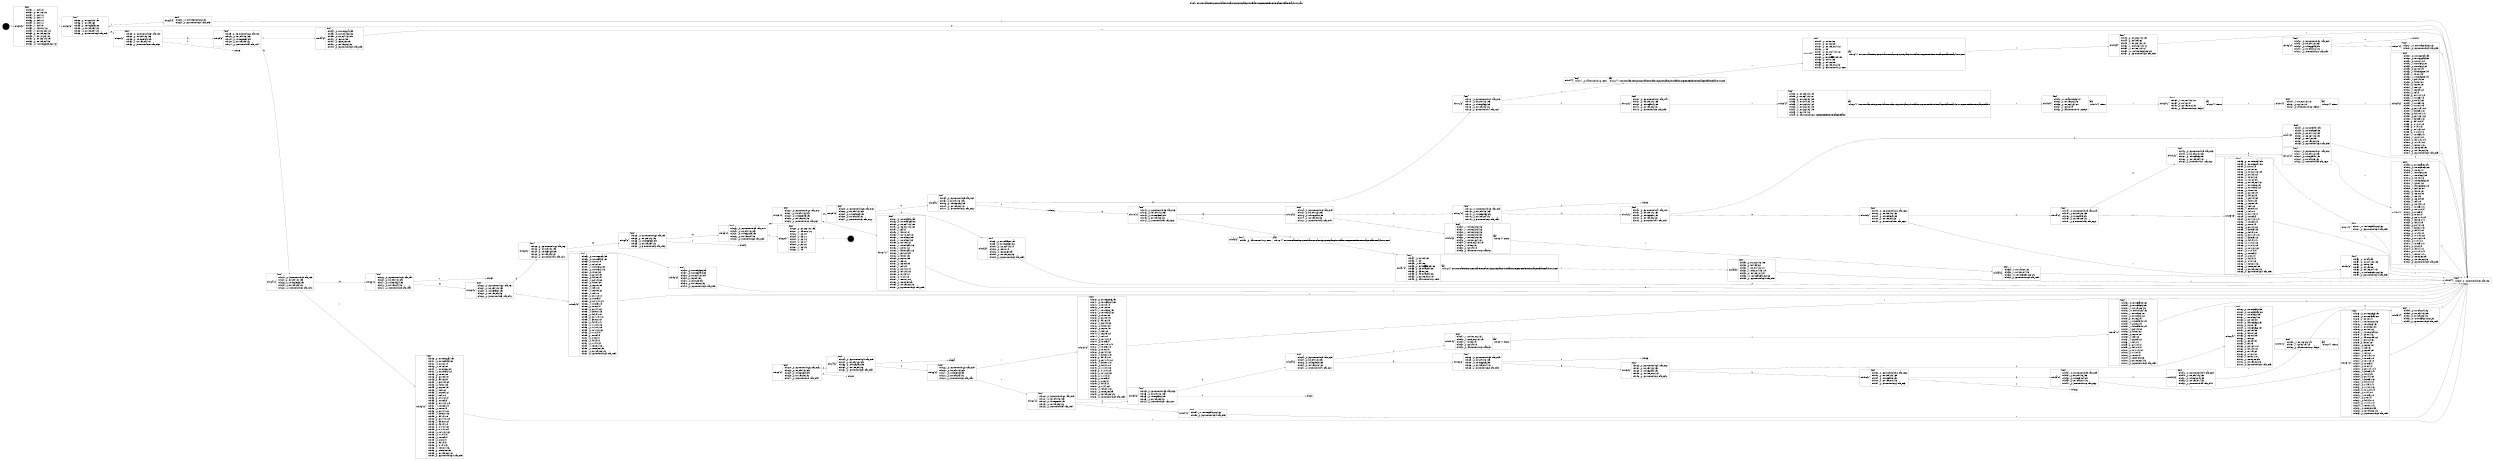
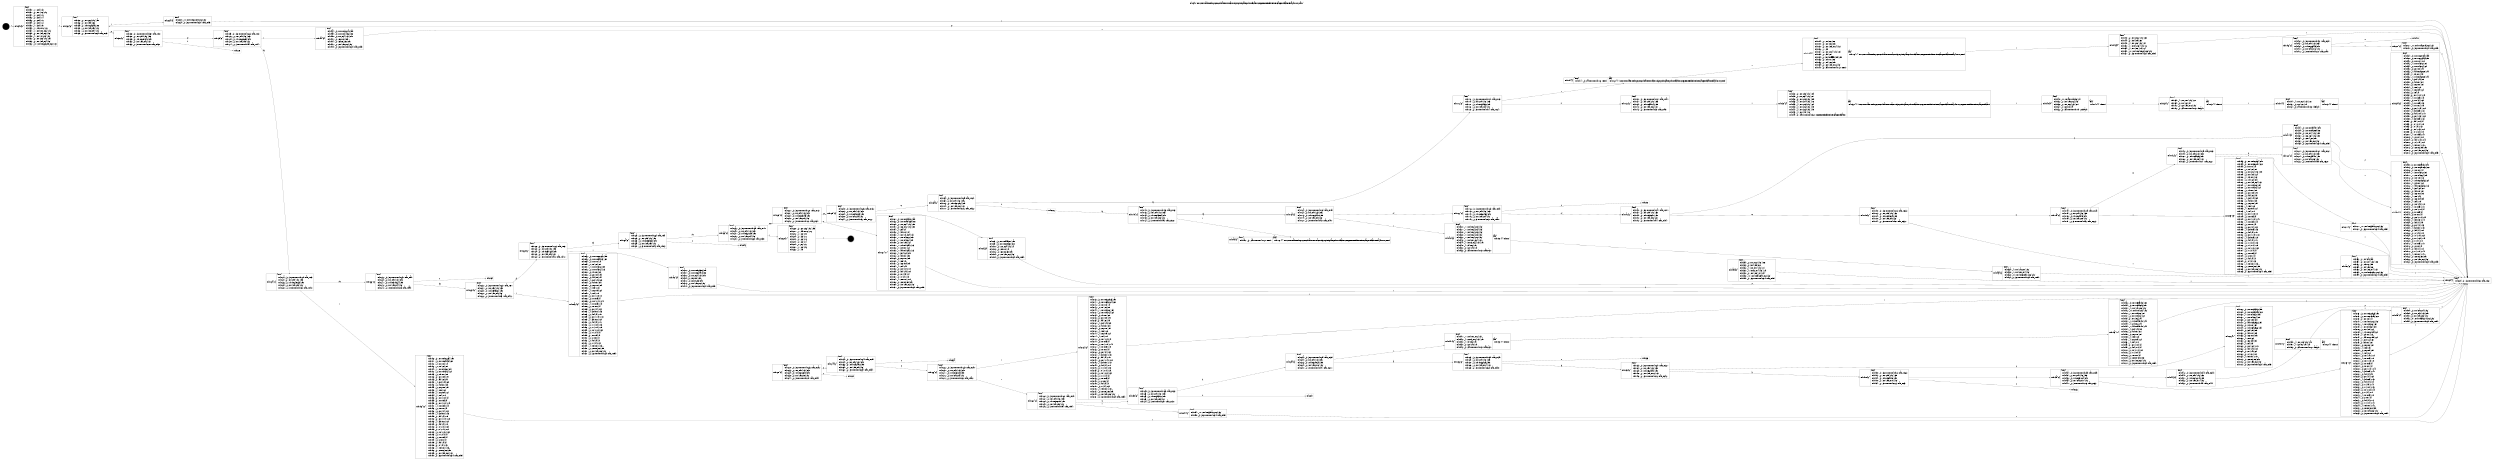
edge "0x401a74 [30]" -> "0x40237f [5]": now "0x401a74 [30]" -> "0x401afe [147]"
node "0x401a97 [40]": removed
